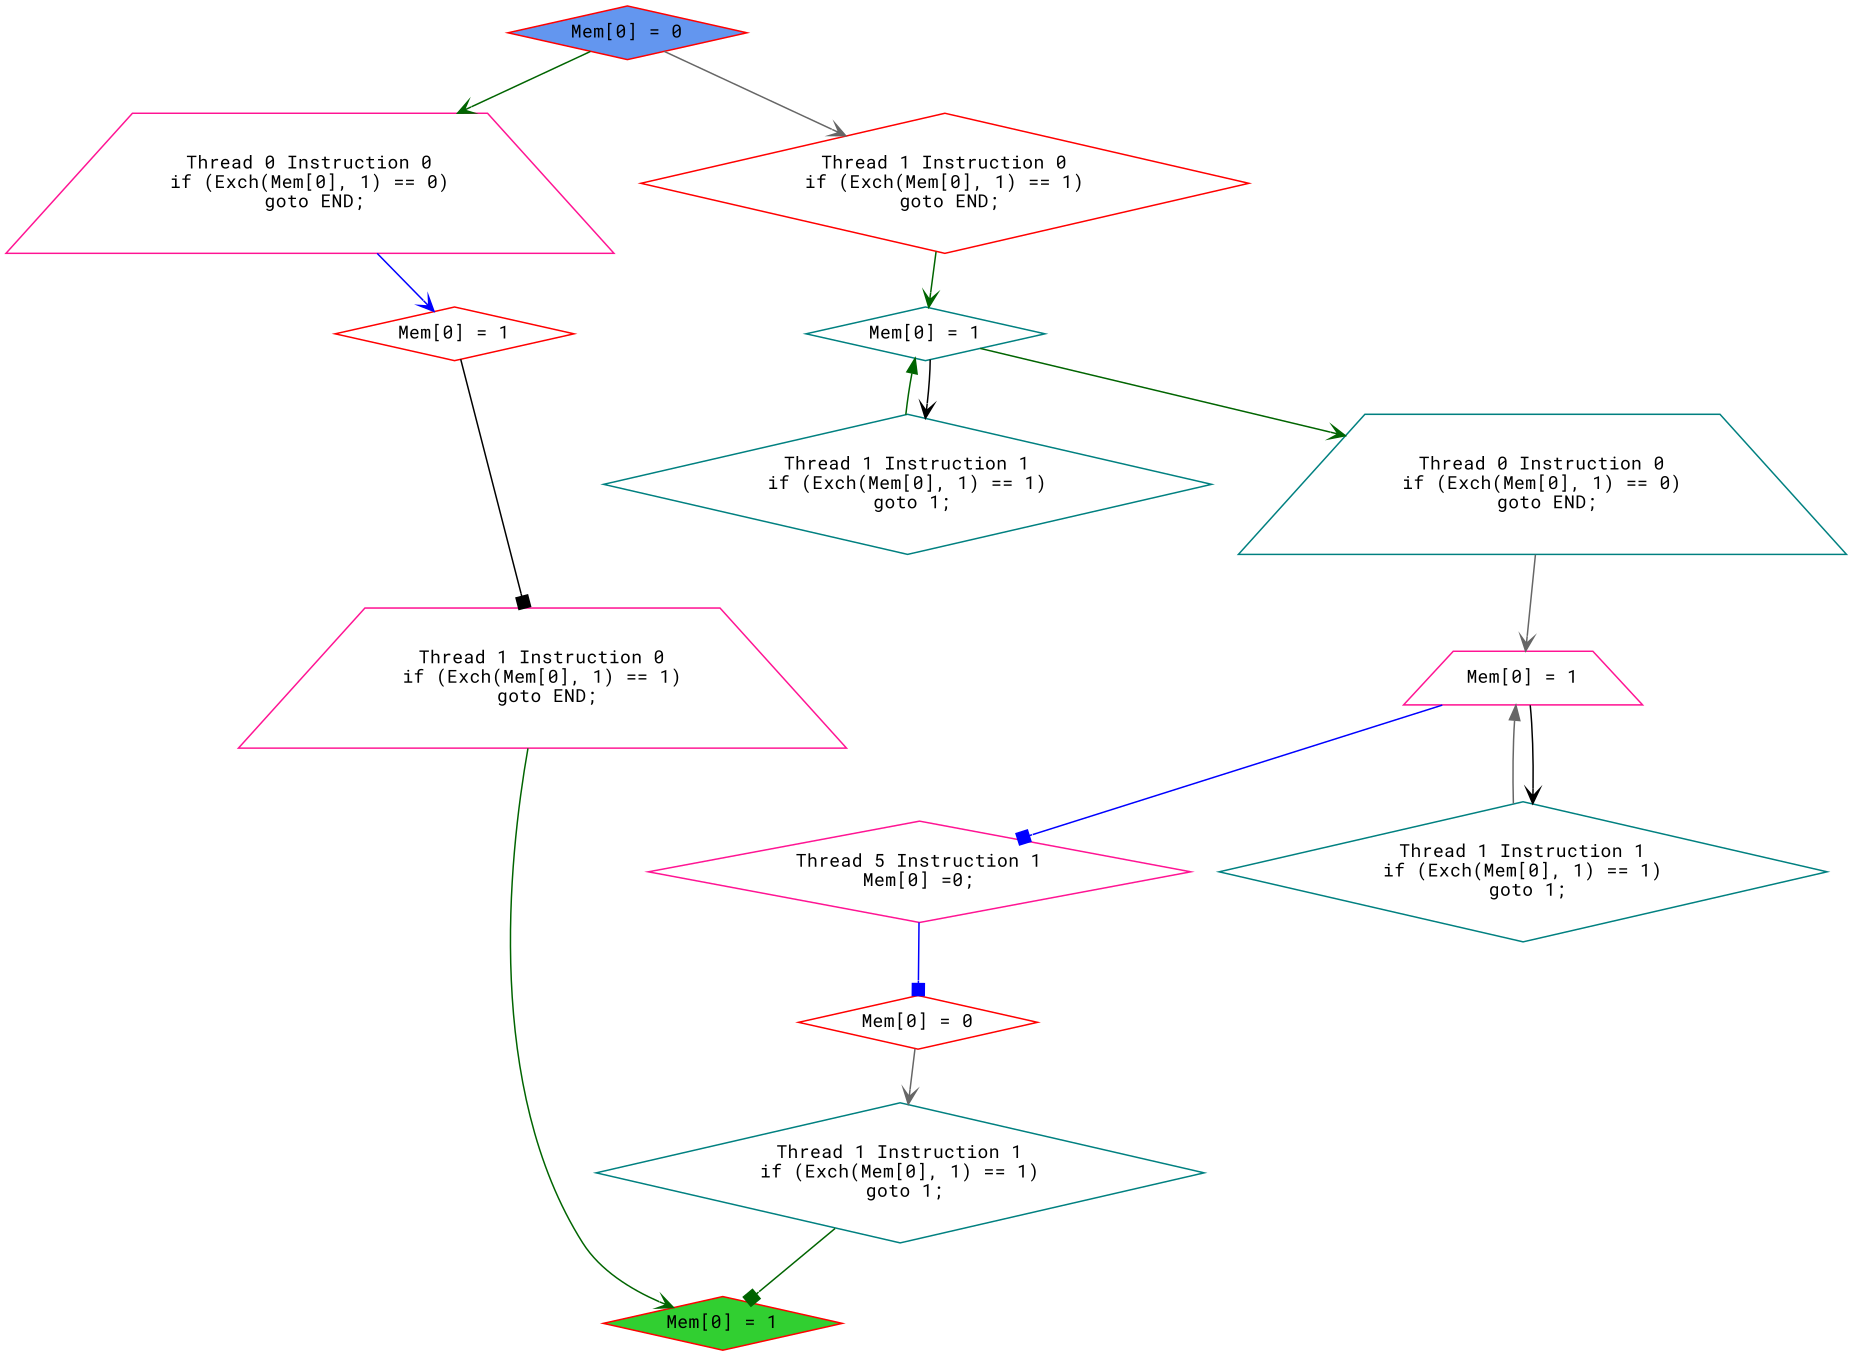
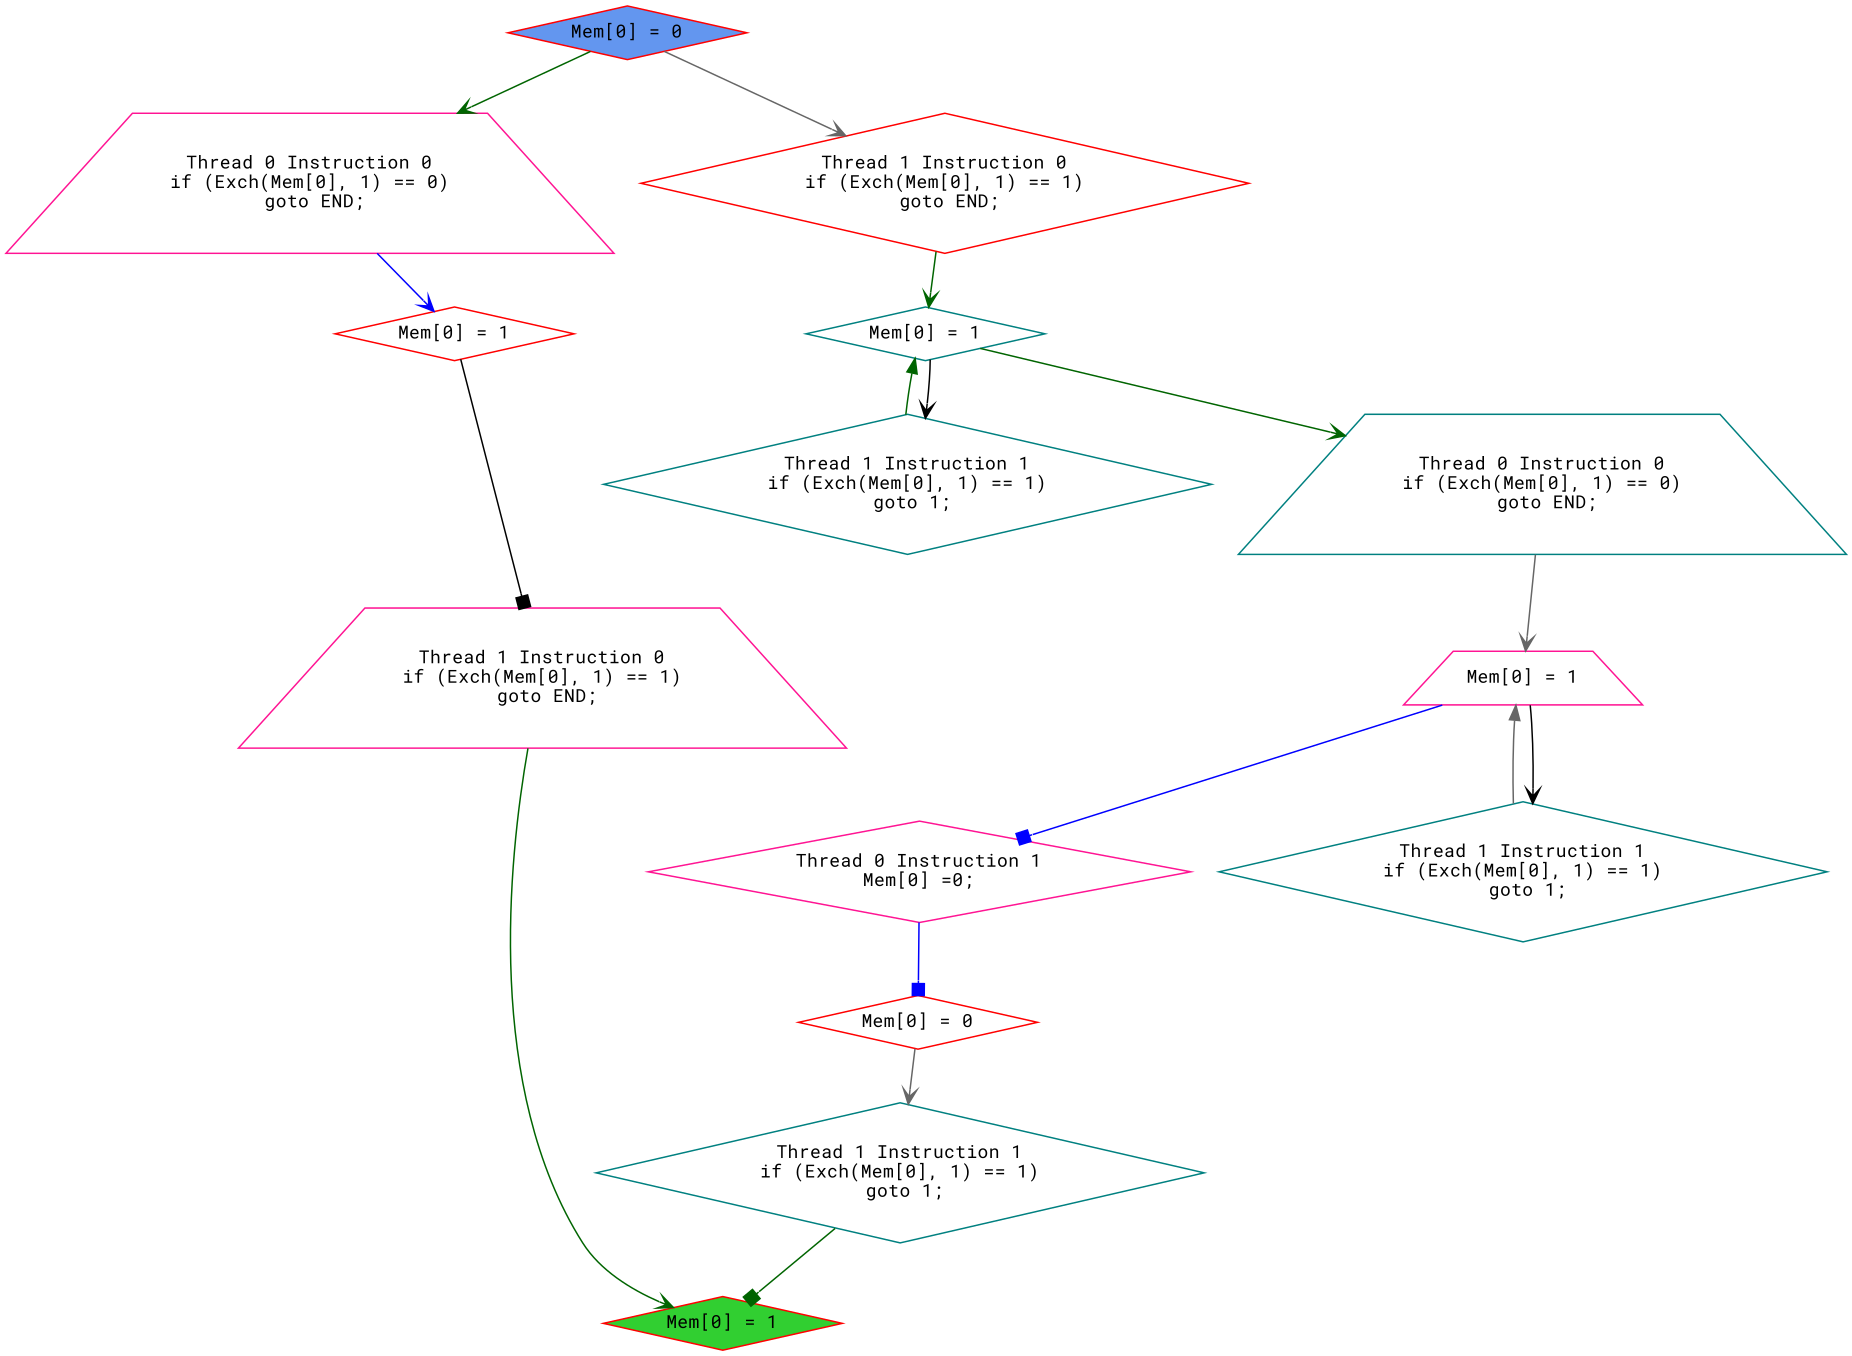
node "Thread 5 Instruction 1 Mem[0] =0;": label "Thread 5 Instruction 1 Mem[0] =0;" -> "Thread 0 Instruction 1 Mem[0] =0;"
